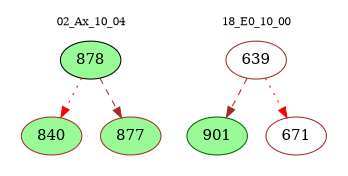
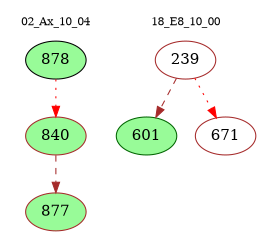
cluster "18_E0_10_00": label "18_E0_10_00" -> "18_E8_10_00"
node "639": label "639" -> "239"
edge "878" -> "877": now "840" -> "877"
node "901": label "901" -> "601"
